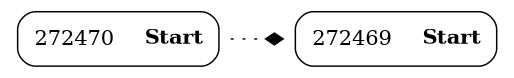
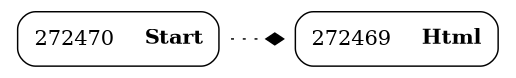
node "272469": text "Start" -> "Html"
